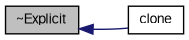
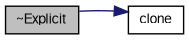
edge "clone" -> "~Explicit": reversed
